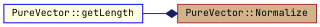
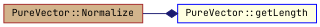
edge "PureVector::getLength" -> "PureVector::Normalize": reversed
